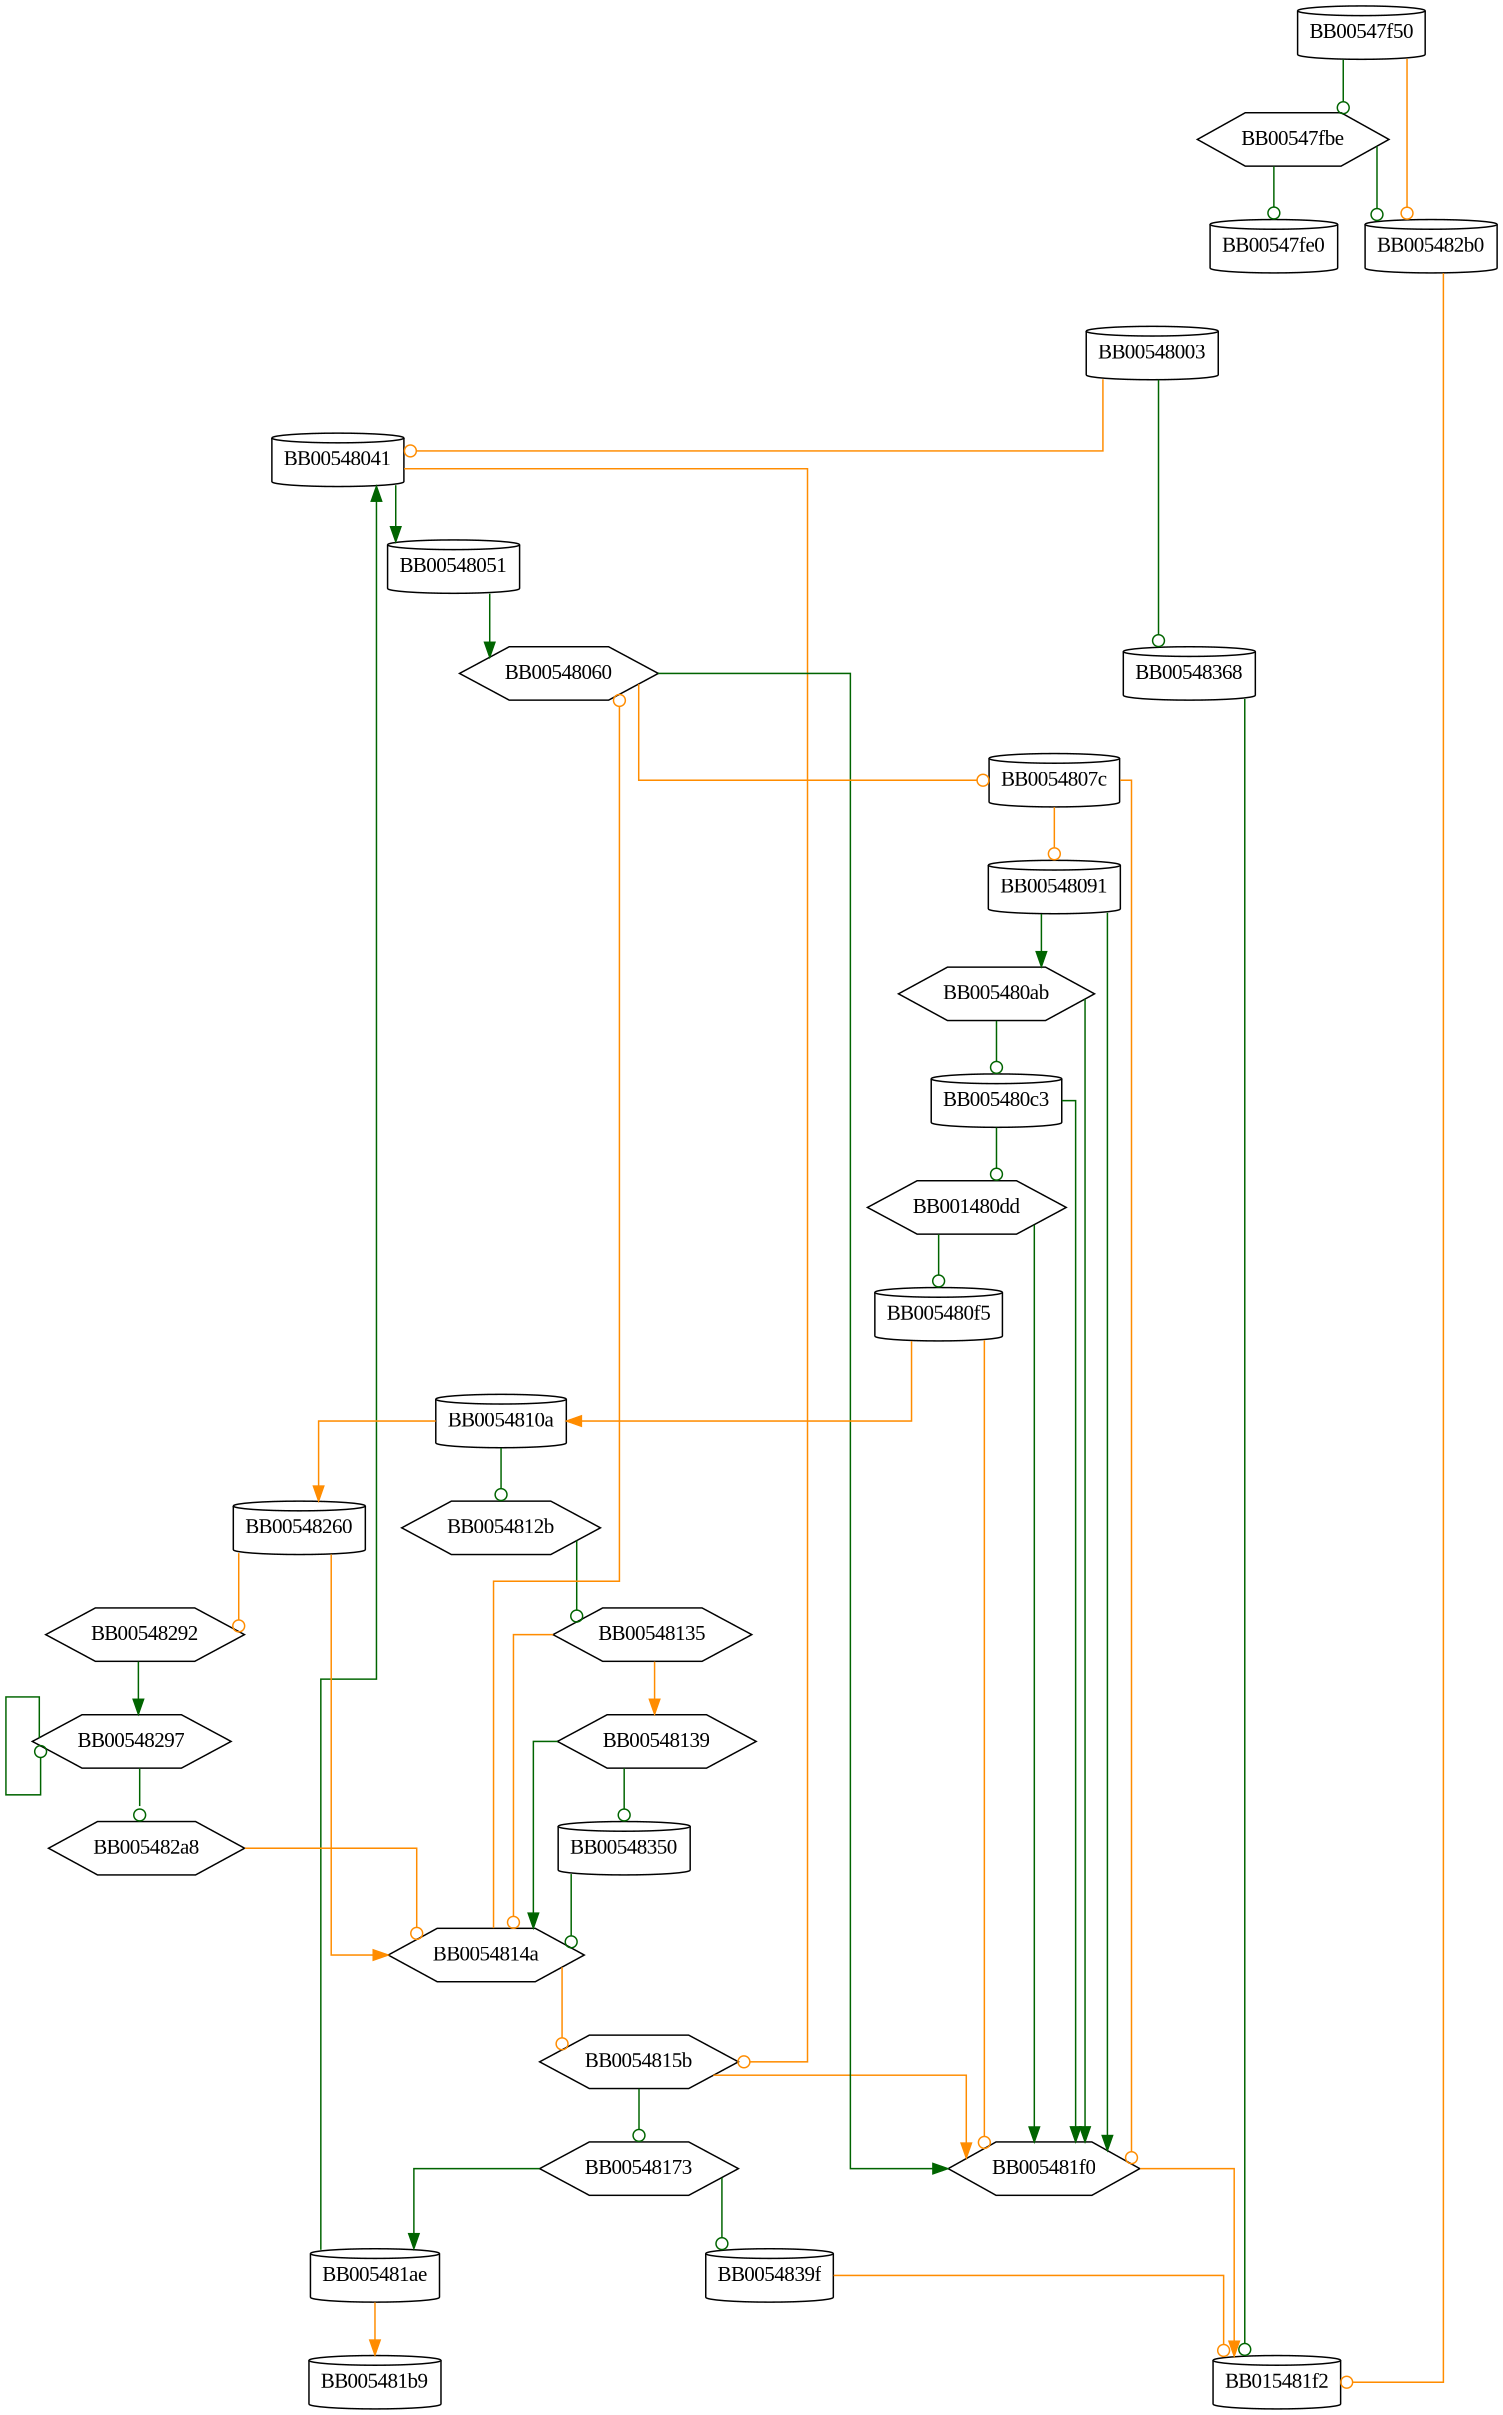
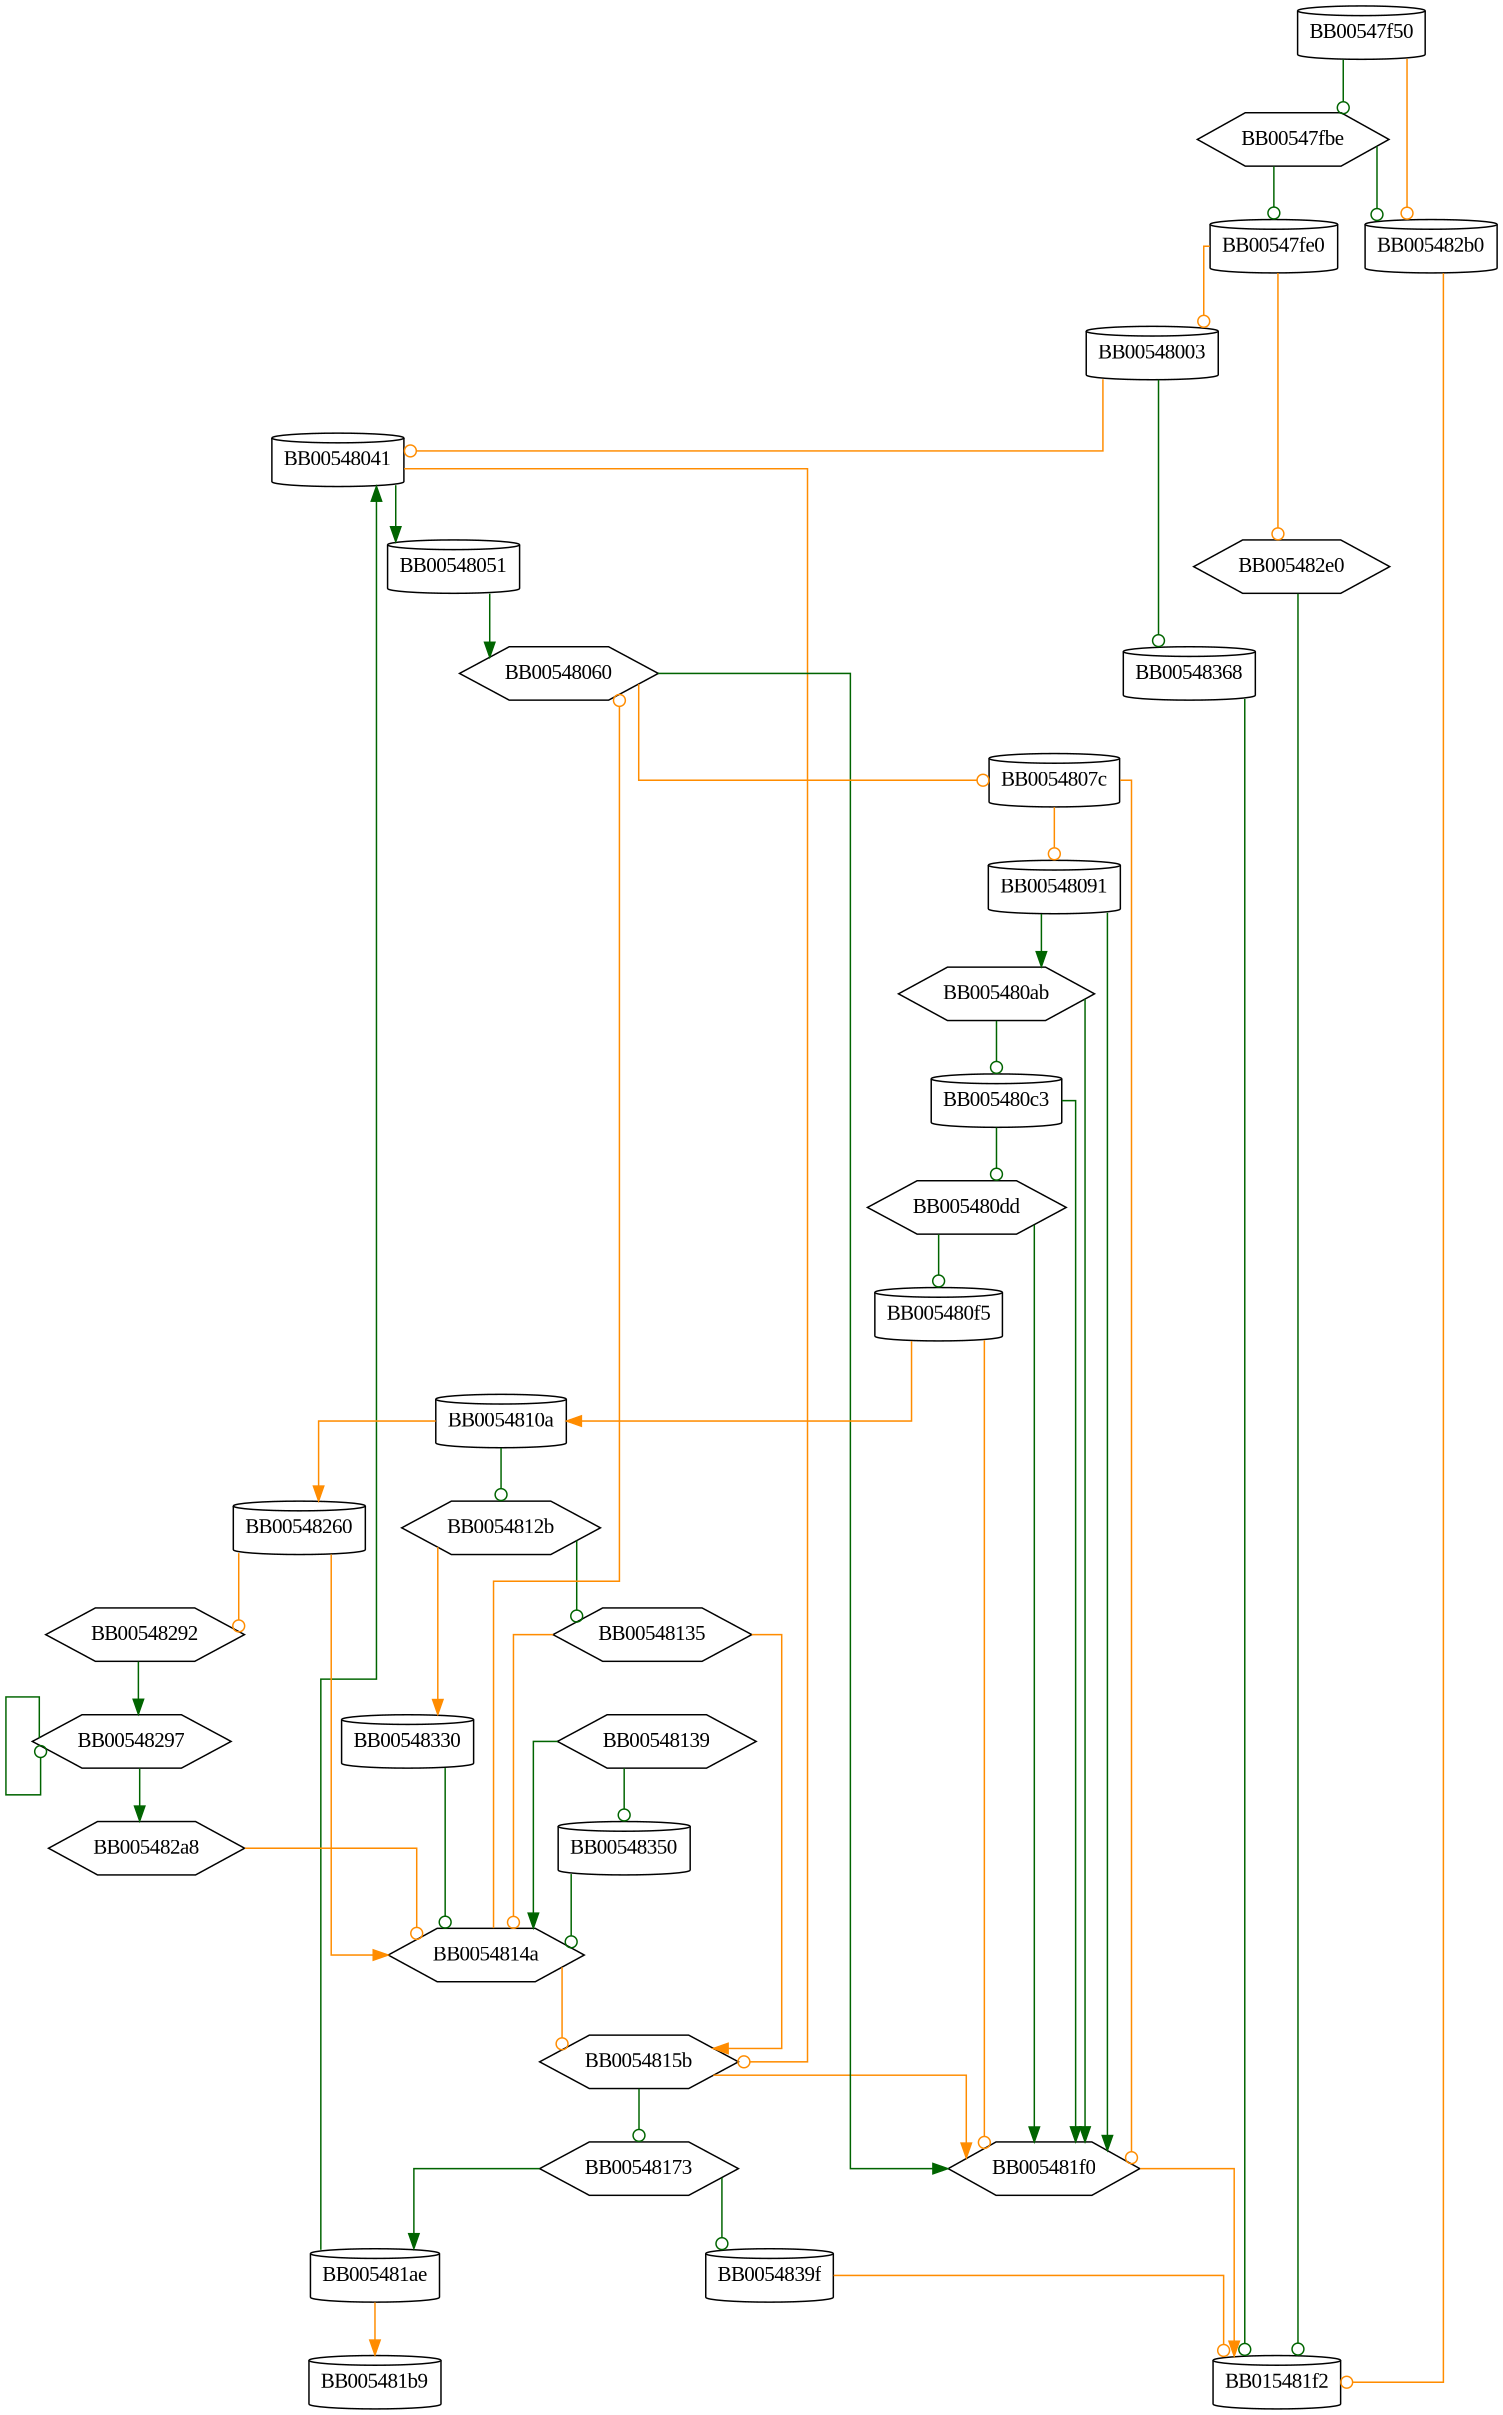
edge "BB00547fe0" -> "BB00548003": added
node "BB005482e0": added
node "BB001480dd": label "BB001480dd" -> "BB005480dd"
edge "BB00548135" -> "BB00548139": now "BB00548135" -> "BB0054815b"
node "BB00548330": added
edge "BB00548297" -> "BB005482a8": arrowhead odot -> normal
